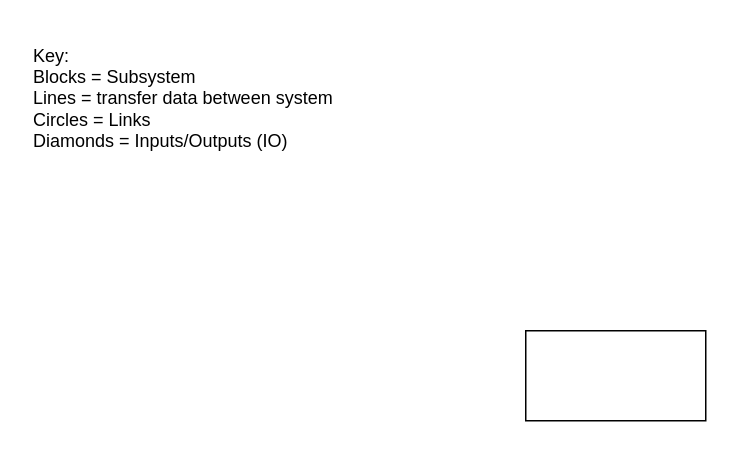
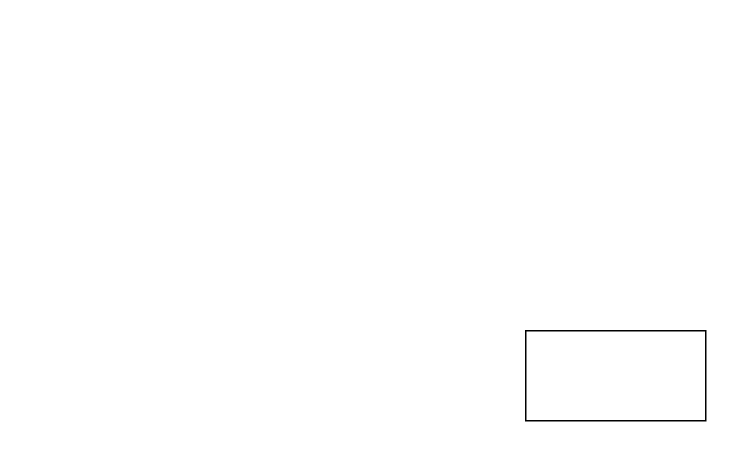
node "Key: Blocks = Subsystem Lines = transfer data between system Circles = Links Diamonds = Inputs/Outputs (IO)": removed
